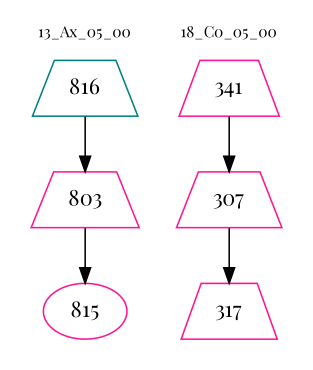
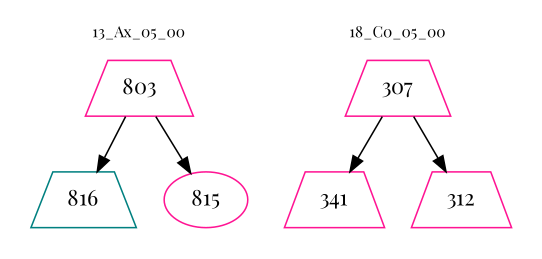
edge "816" -> "803": reversed
edge "341" -> "307": reversed
node "317": label "317" -> "312"
